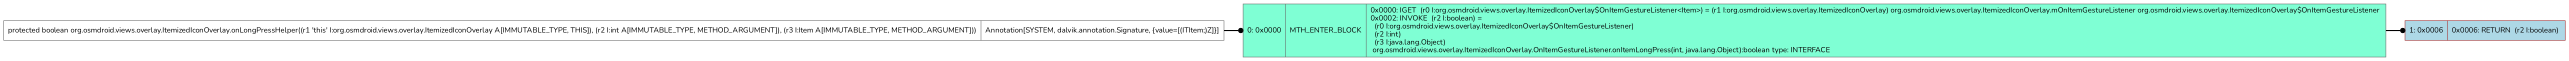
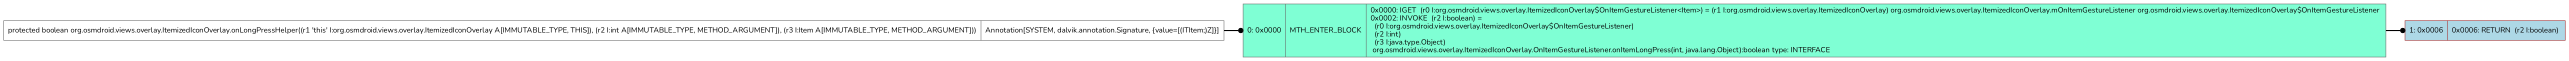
node "0: 0x0000": text "(r3 I:java.lang.Object)" -> "(r3 I:java.type.Object)"
